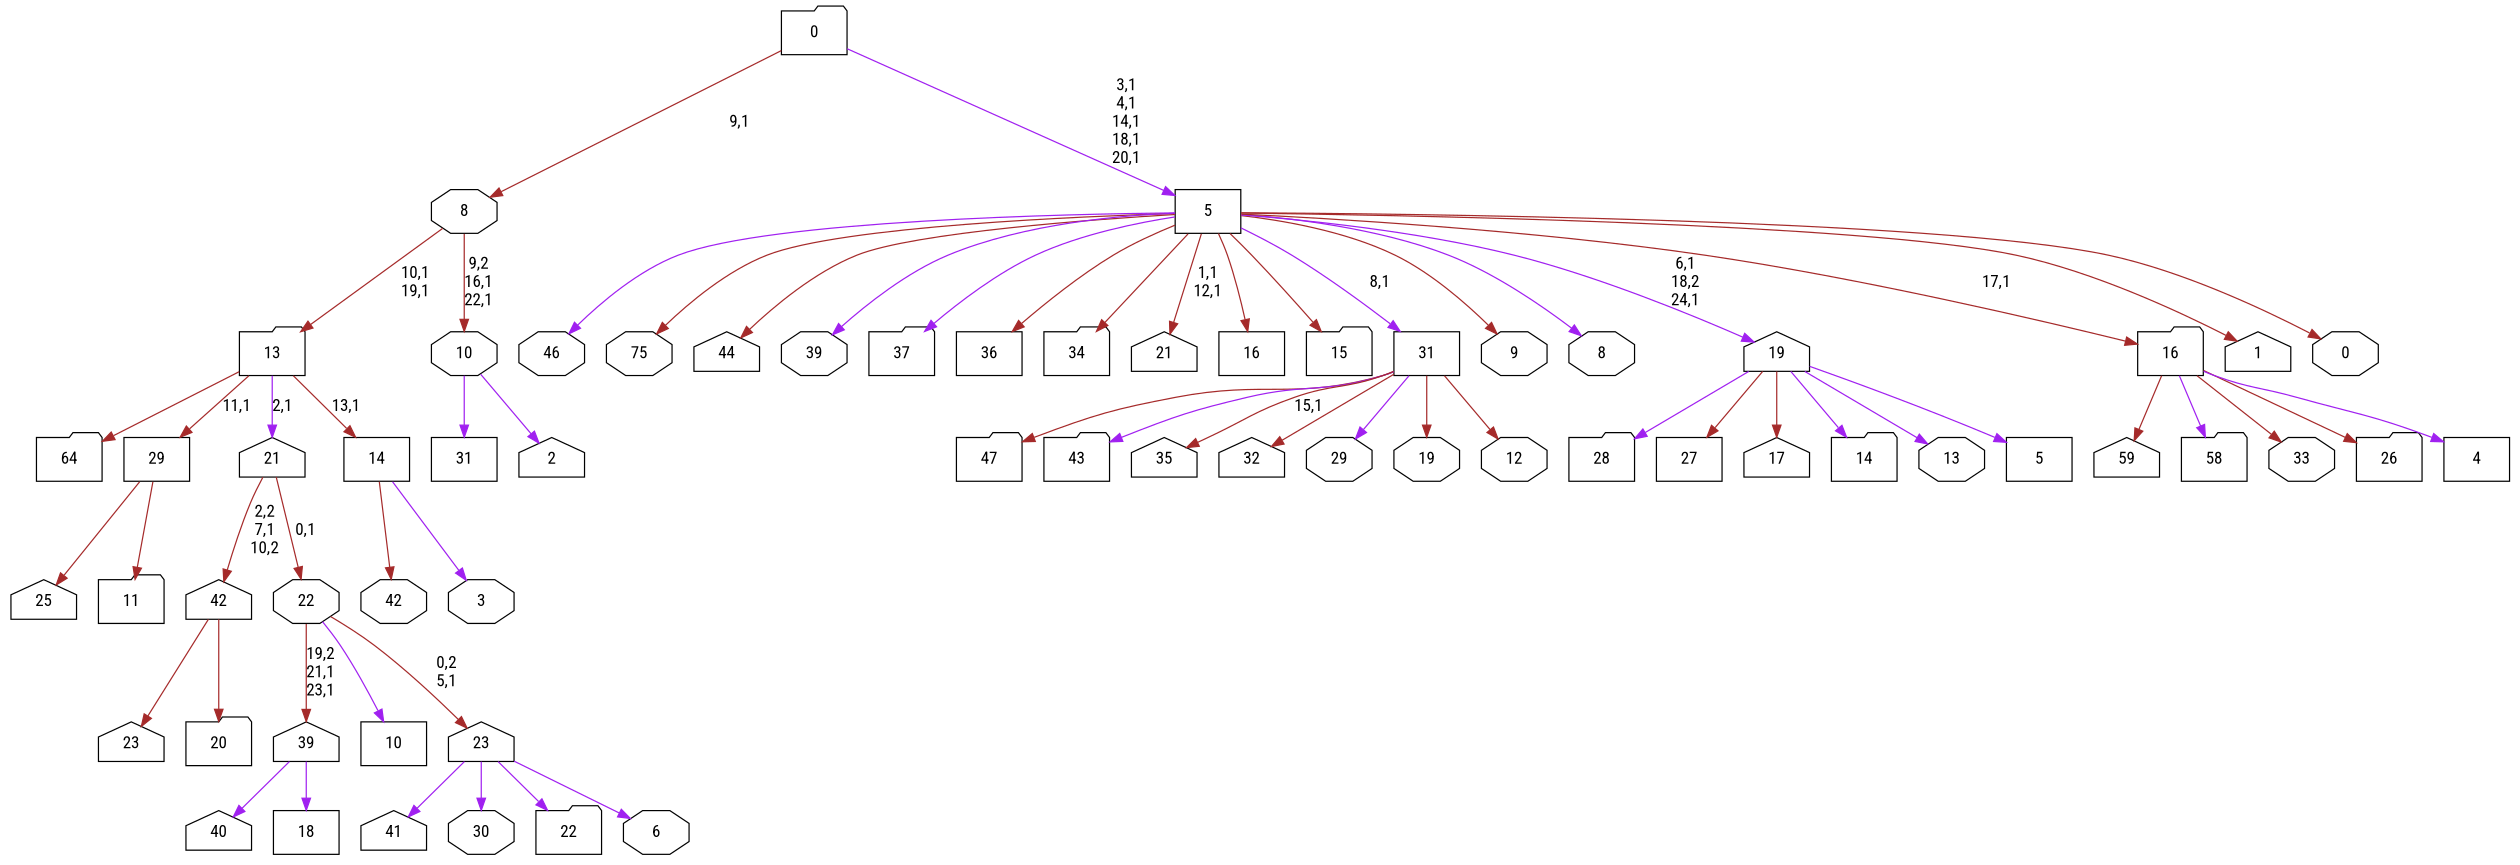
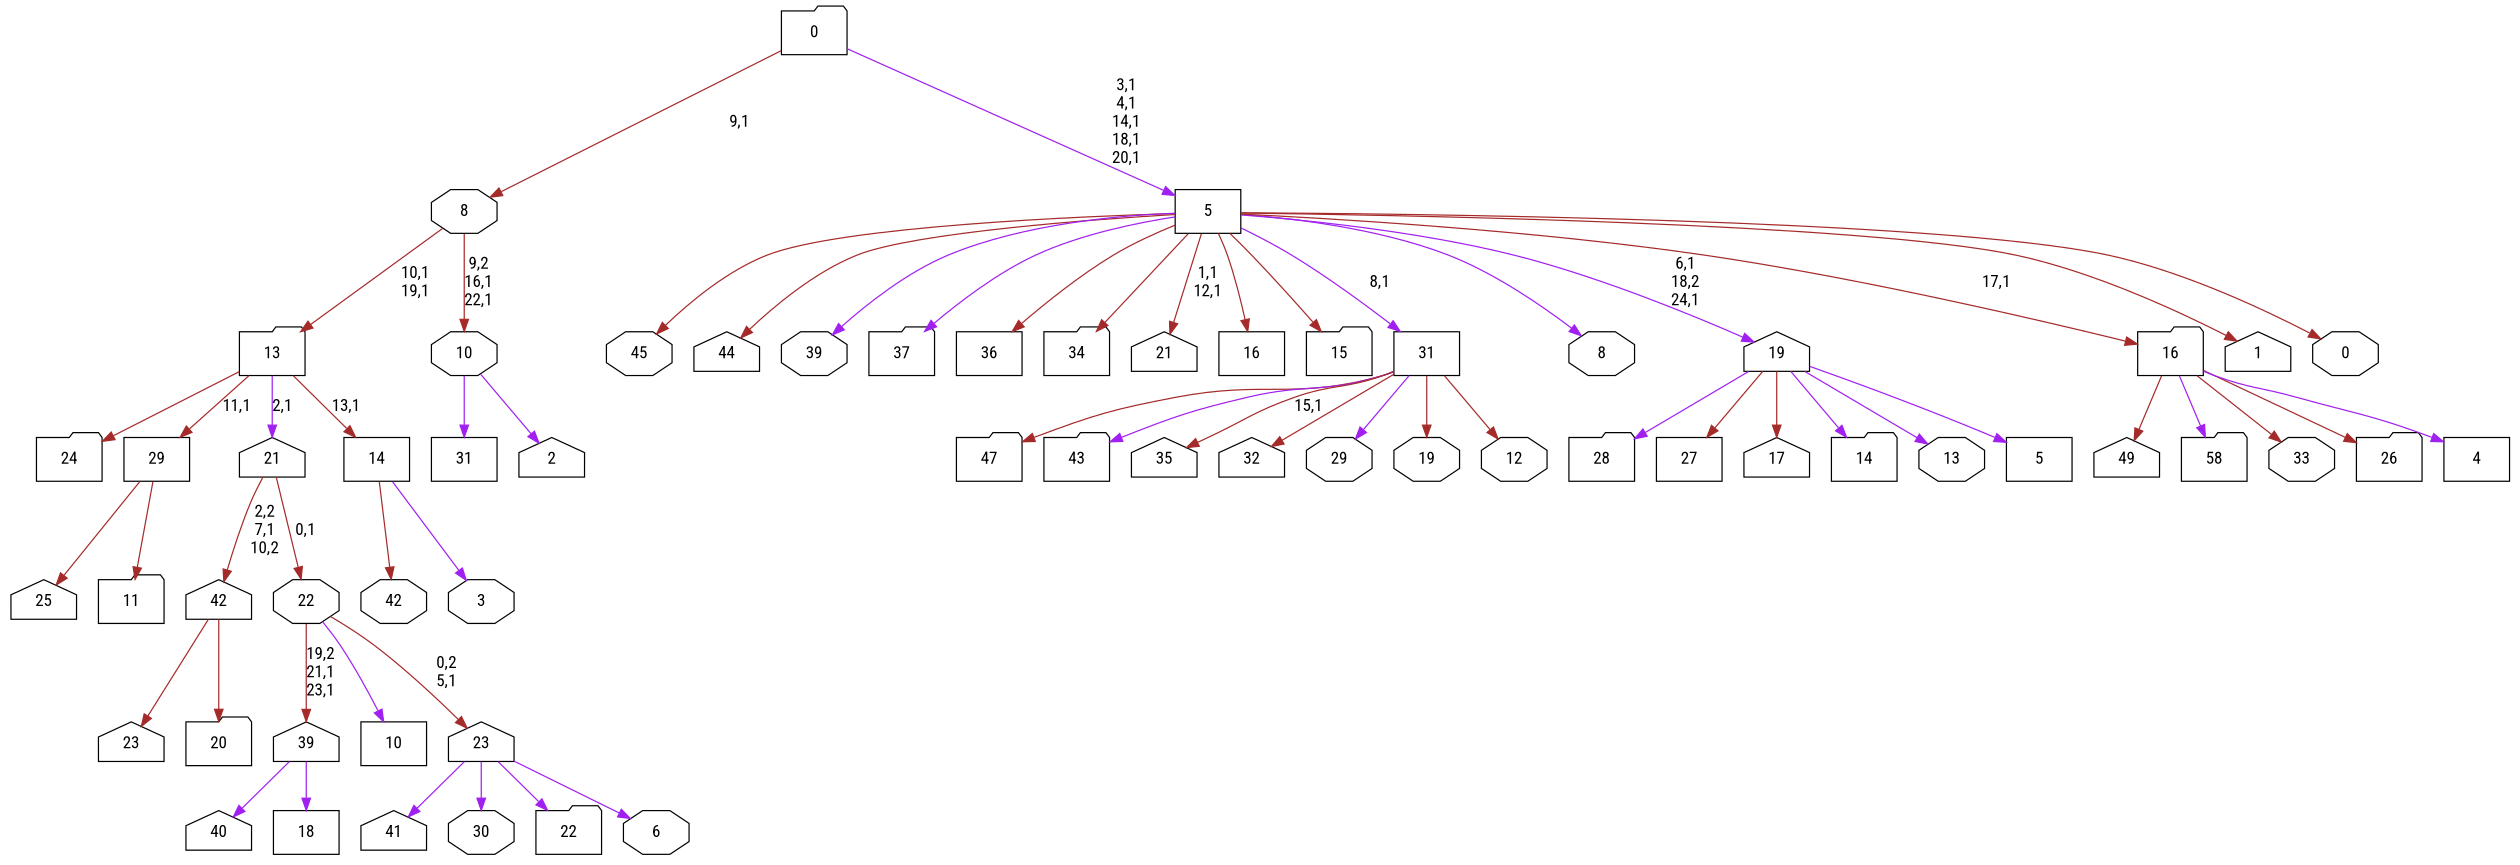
node "46": removed
node "75": label "75" -> "45"
node "9": removed
node "64": label "64" -> "24"
node "59": label "59" -> "49"
